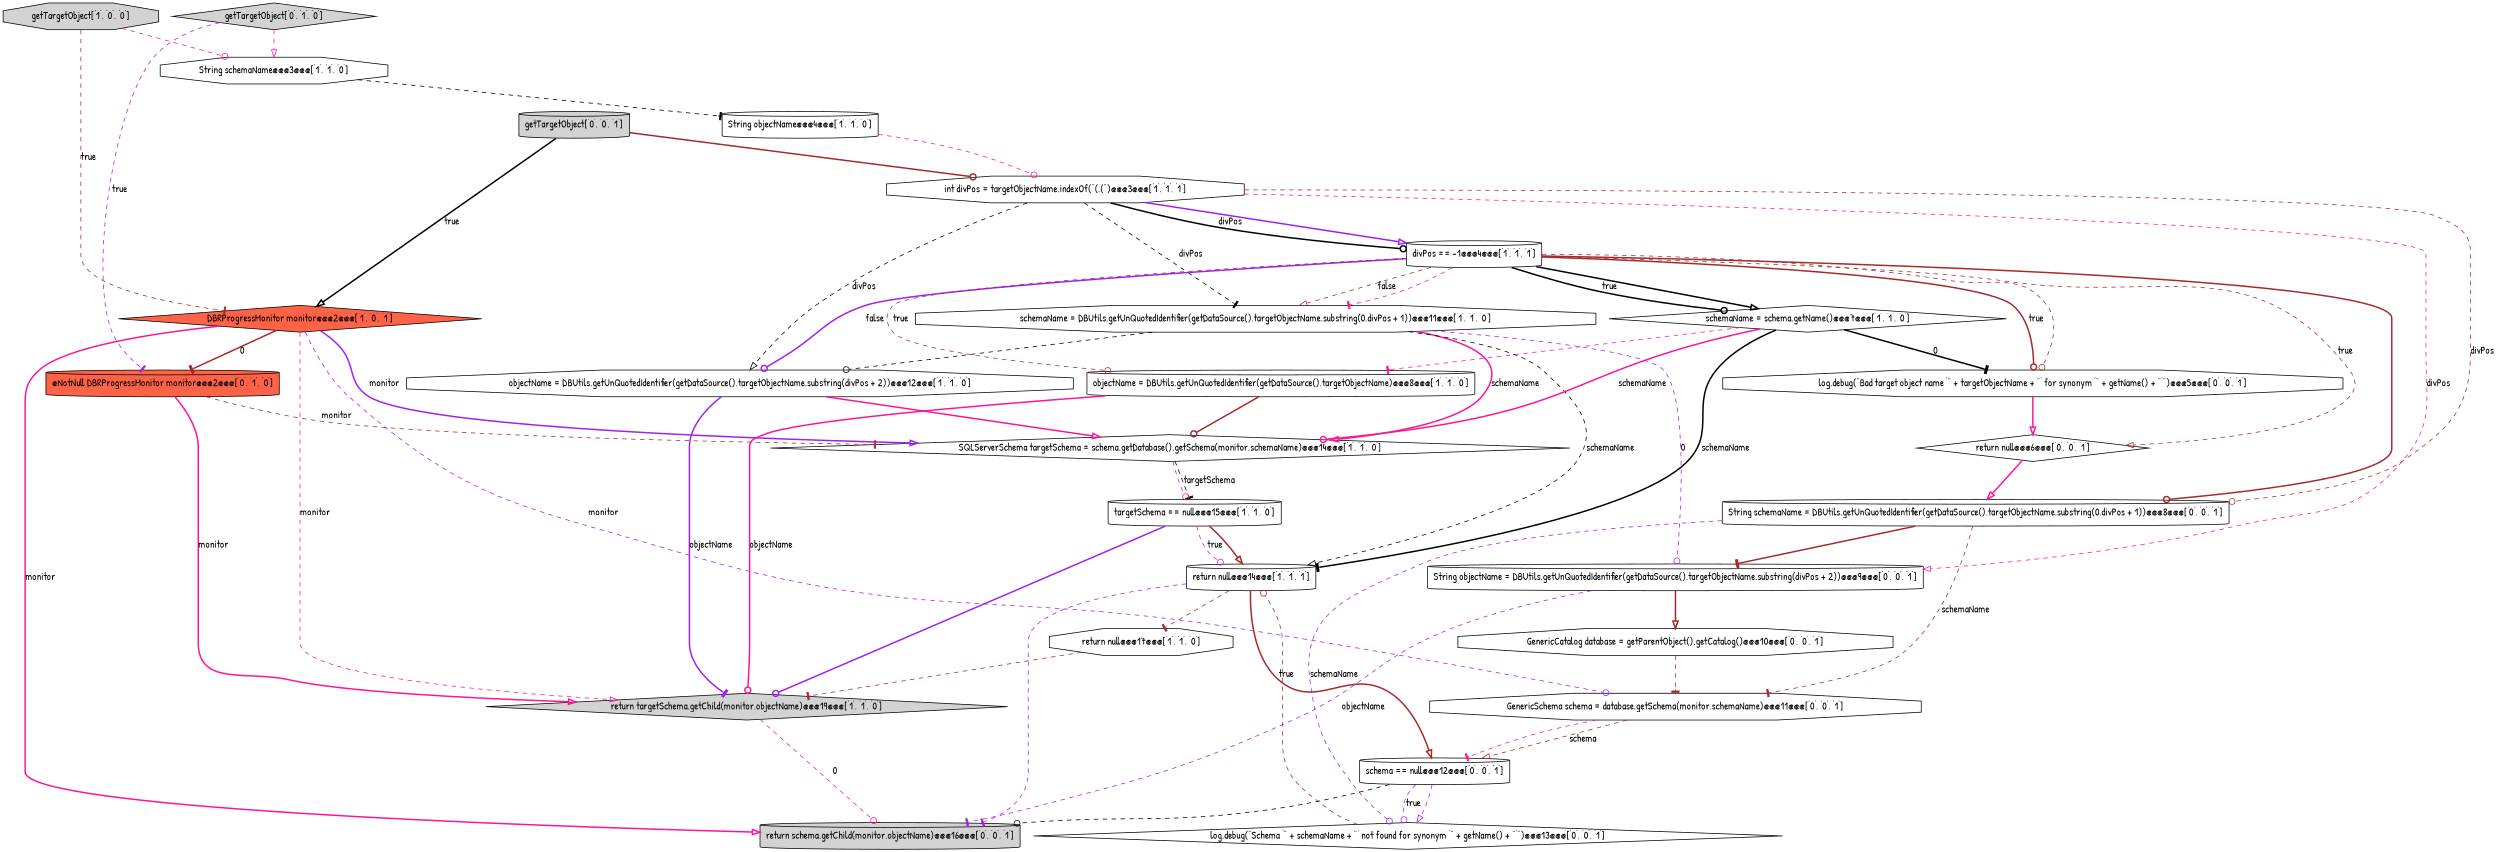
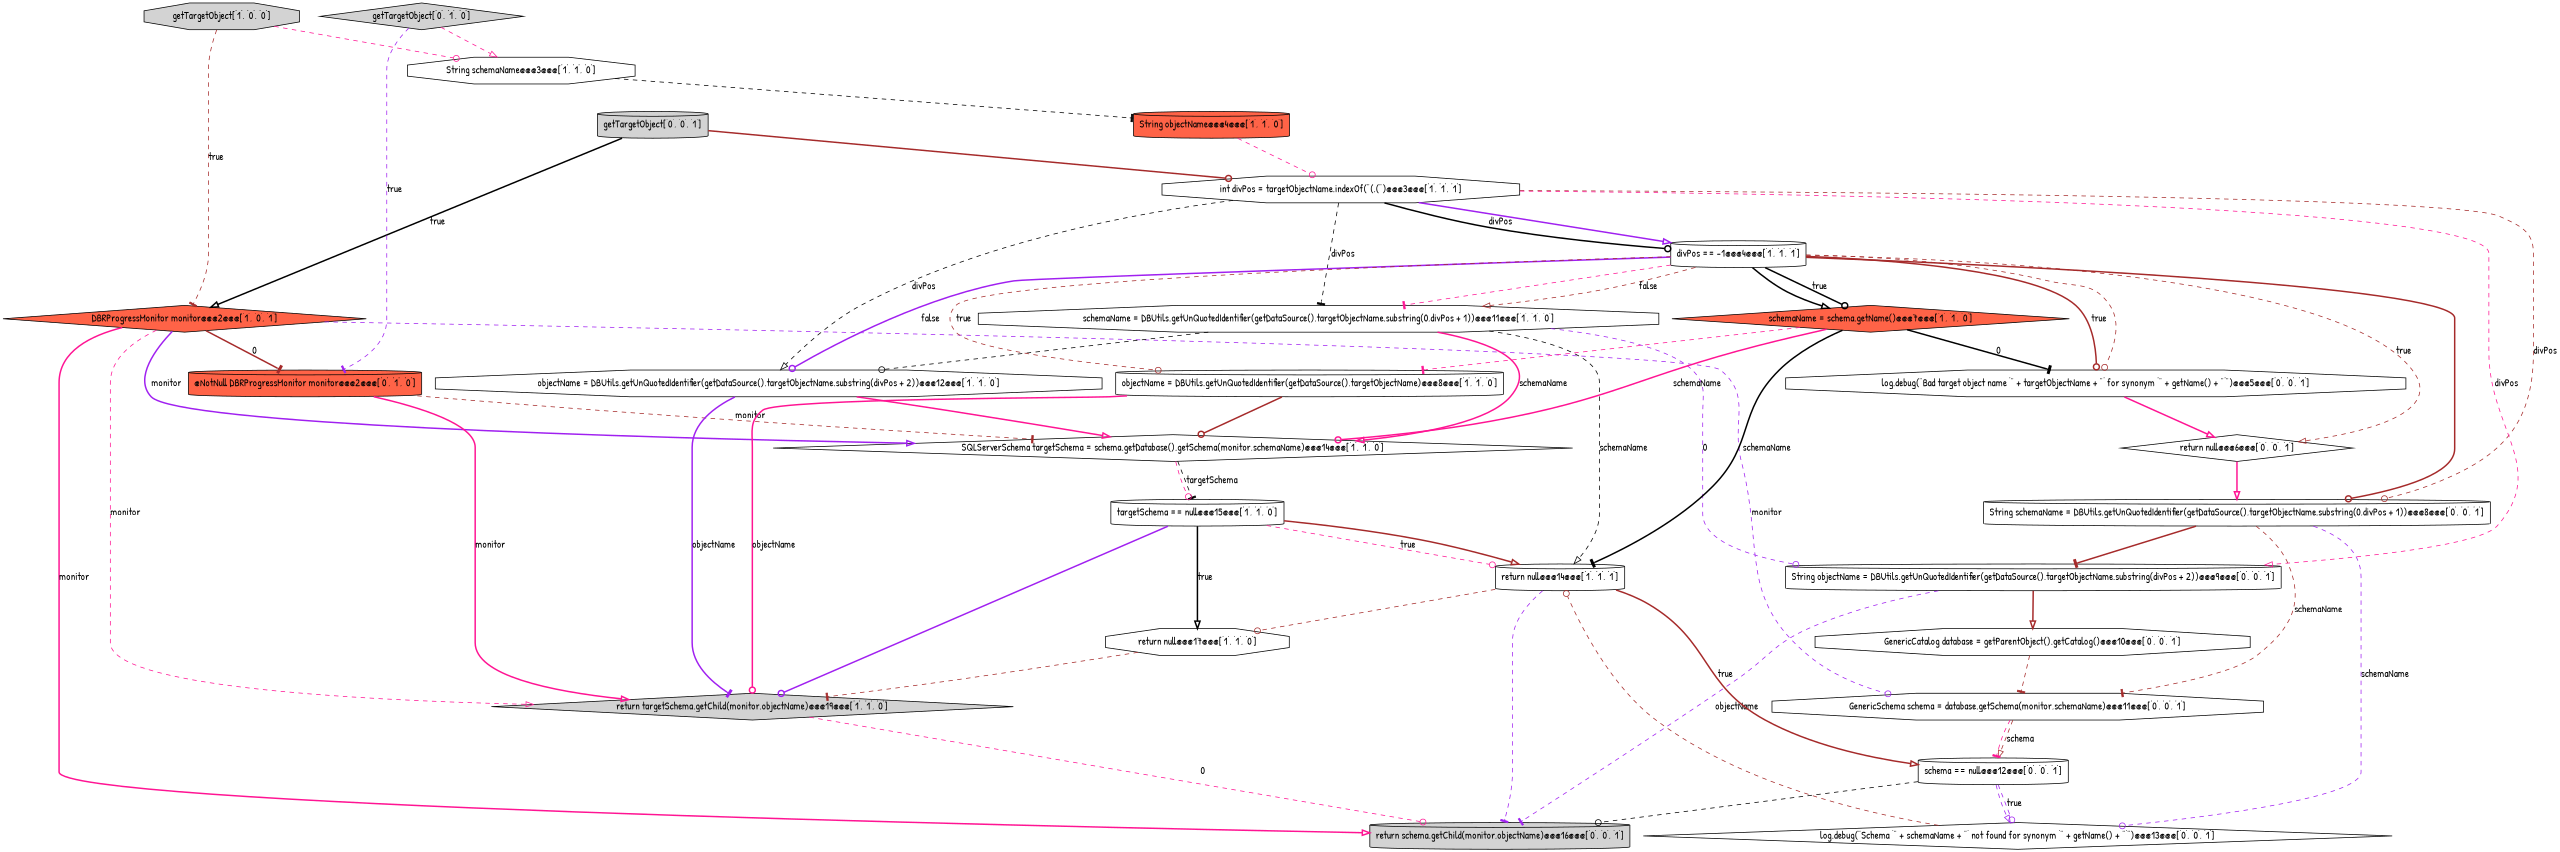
node "String objectName@@@4@@@['1', '1', '0']": fillcolor white -> tomato
node "schemaName = schema.getName()@@@7@@@['1', '1', '0']": fillcolor white -> tomato
edge "targetSchema == null@@@15@@@['1', '1', '0']" -> "return null@@@17@@@['1', '1', '0']": added, label "true"
edge "return null@@@14@@@['1', '1', '1']" -> "return null@@@17@@@['1', '1', '0']": arrowhead tee -> odot
